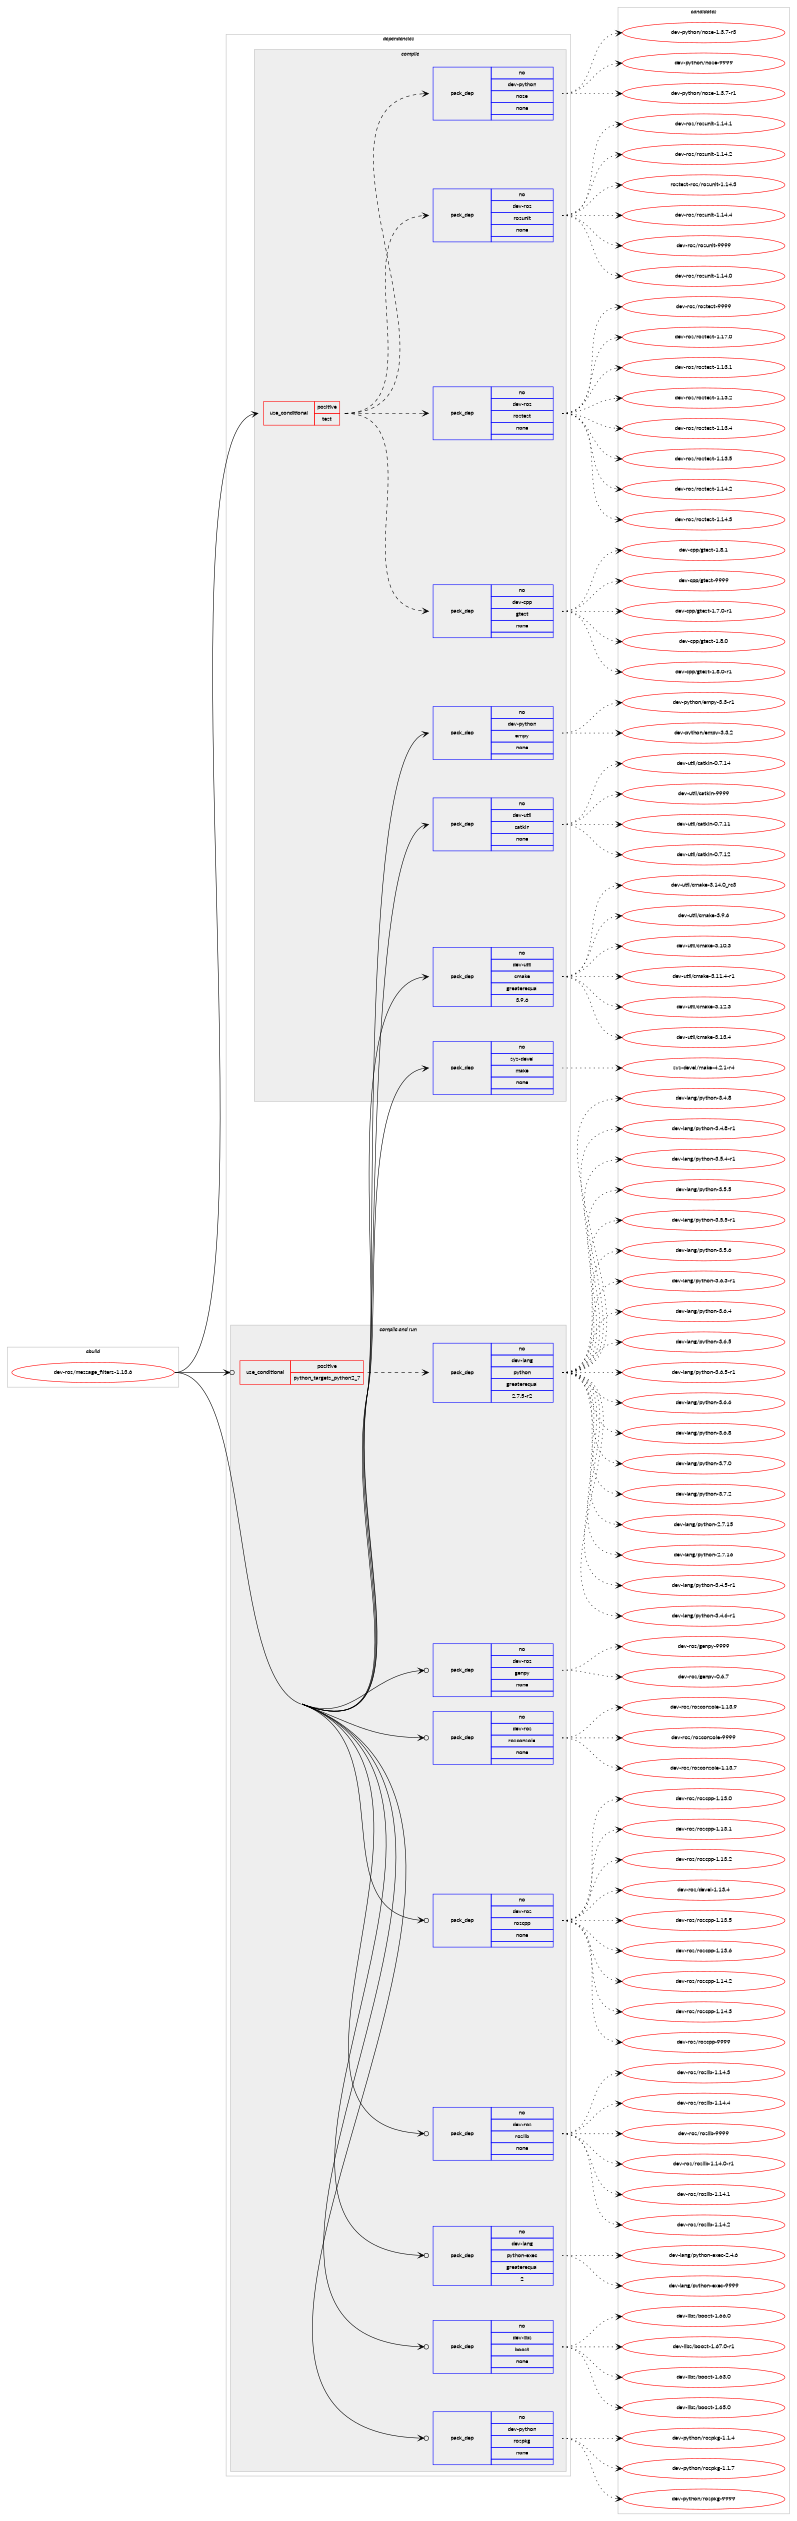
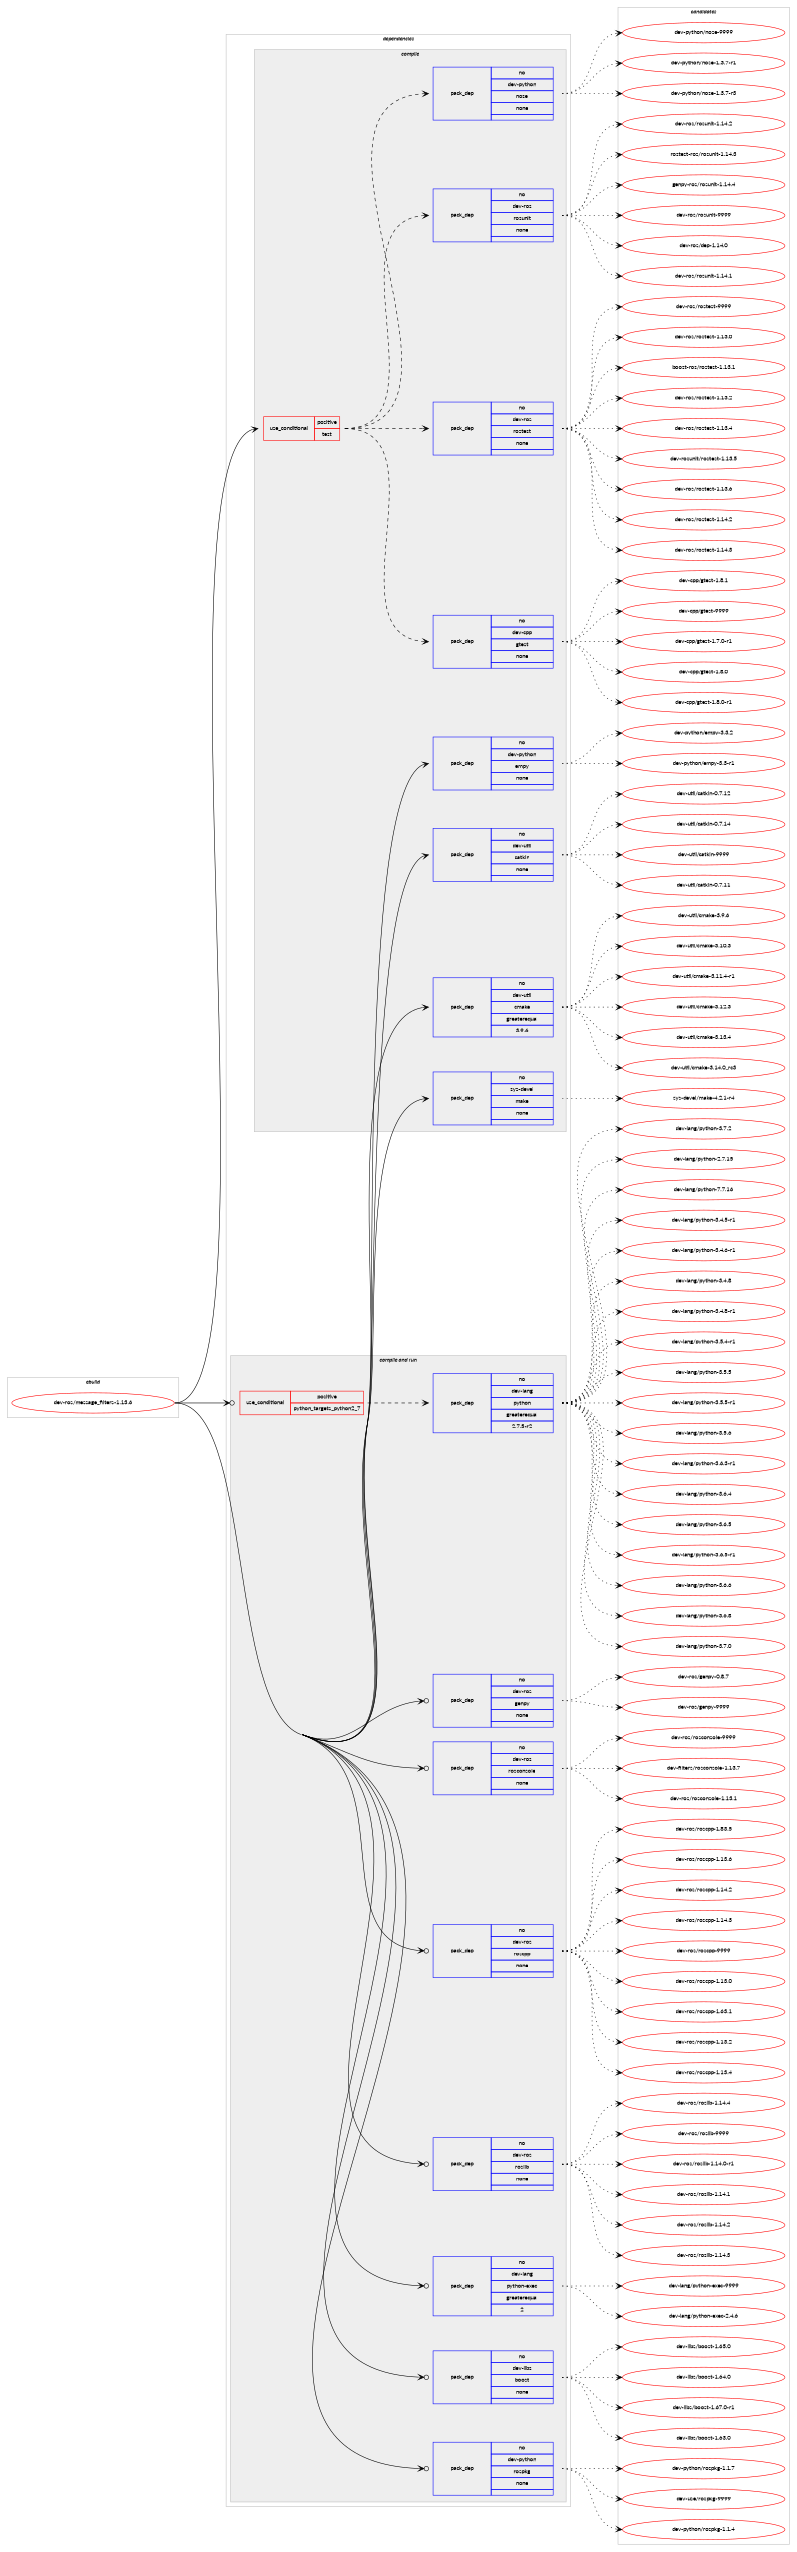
node "dev-ros/rosunit-1.14.4": label "dev-ros/rosunit-1.14.4" -> "genpy-ros/rosunit-1.14.4"
node "dev-ros/rosunit-1.14.0": label "dev-ros/rosunit-1.14.0" -> "dev-ros/dep-1.14.0"
node "dev-ros/rostest-1.17.0": label "dev-ros/rostest-1.17.0" -> "dev-ros/rostest-1.13.0"
node "dev-ros/rostest-1.13.1": label "dev-ros/rostest-1.13.1" -> "boost-ros/rostest-1.13.1"
node "dev-ros/rostest-1.13.5": label "dev-ros/rostest-1.13.5" -> "dev-rosunit/rostest-1.13.5"
node "dev-ros/rostest-1.13.6": added
node "dev-lang/python-2.7.16": label "dev-lang/python-2.7.16" -> "dev-lang/python-7.7.16"
node "dev-ros/genpy-0.6.7": label "dev-ros/genpy-0.6.7" -> "dev-ros/genpy-0.8.7"
node "dev-ros/rosconsole-1.13.9": label "dev-ros/rosconsole-1.13.9" -> "dev-ros/rosconsole-1.13.1"
node "dev-ros/rosconsole-1.13.7": label "dev-ros/rosconsole-1.13.7" -> "dev-filters/rosconsole-1.13.7"
node "dev-ros/roscpp-1.13.1": label "dev-ros/roscpp-1.13.1" -> "dev-ros/roscpp-1.63.1"
node "dev-ros/devel-1.13.4": label "dev-ros/devel-1.13.4" -> "dev-ros/roscpp-1.13.4"
node "dev-ros/roscpp-1.13.5": label "dev-ros/roscpp-1.13.5" -> "dev-ros/roscpp-1.83.5"
node "dev-libs/boost-1.66.0": label "dev-libs/boost-1.66.0" -> "dev-libs/boost-1.64.0"
node "dev-python/rospkg-9999": label "dev-python/rospkg-9999" -> "dev-use/rospkg-9999"
